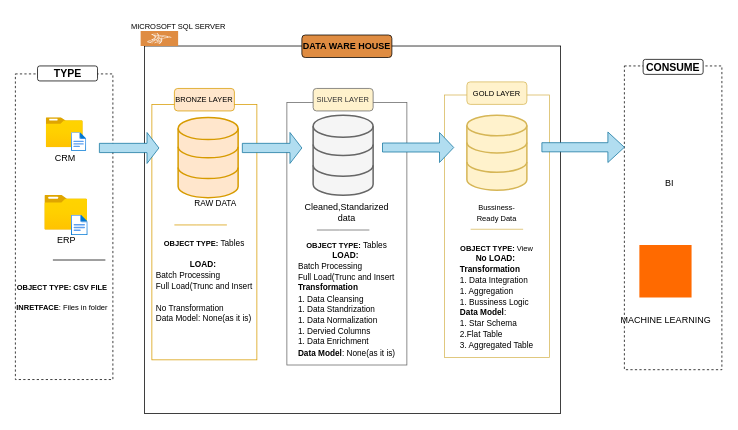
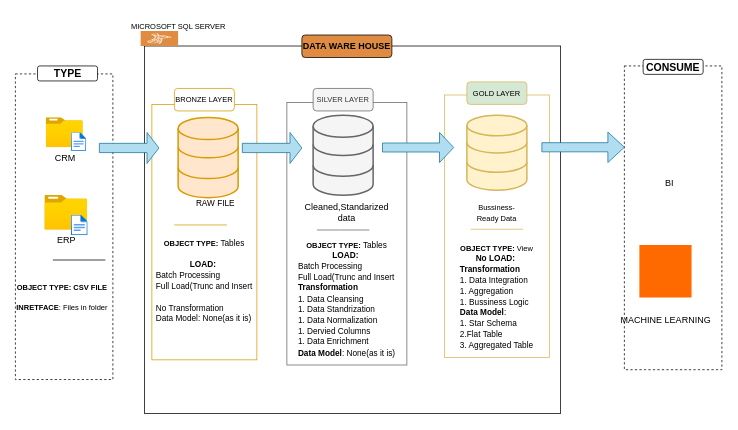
node "GOLD LAYER": fillcolor #fff2cc -> #d5e8d4
node "BRONZE LAYER": fillcolor #ffe6cc -> #ffffff
node "SILVER LAYER": fillcolor #fff2cc -> #f5f5f5
node "RAW DATA": label "RAW DATA" -> "RAW FILE"
